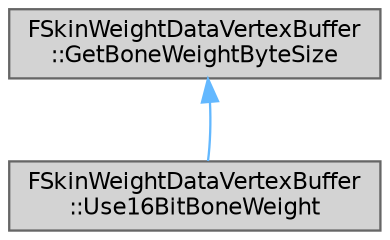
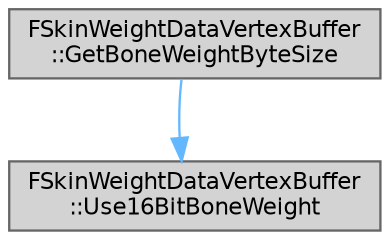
edge "FSkinWeightDataVertexBuffer ::Use16BitBoneWeight" -> "FSkinWeightDataVertexBuffer ::GetBoneWeightByteSize": reversed
